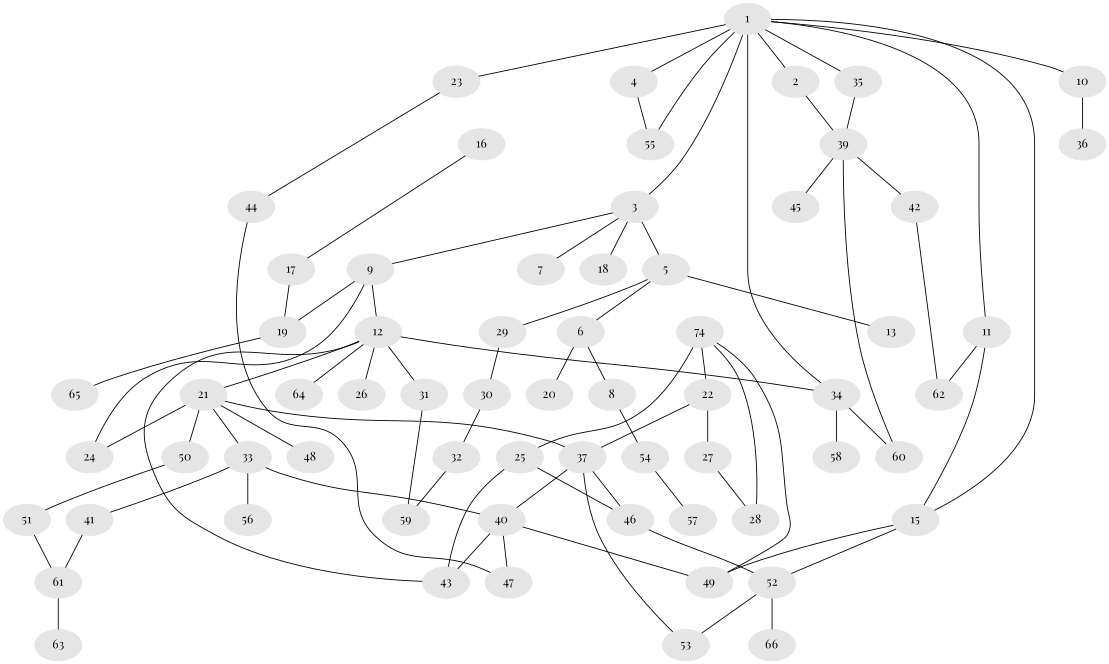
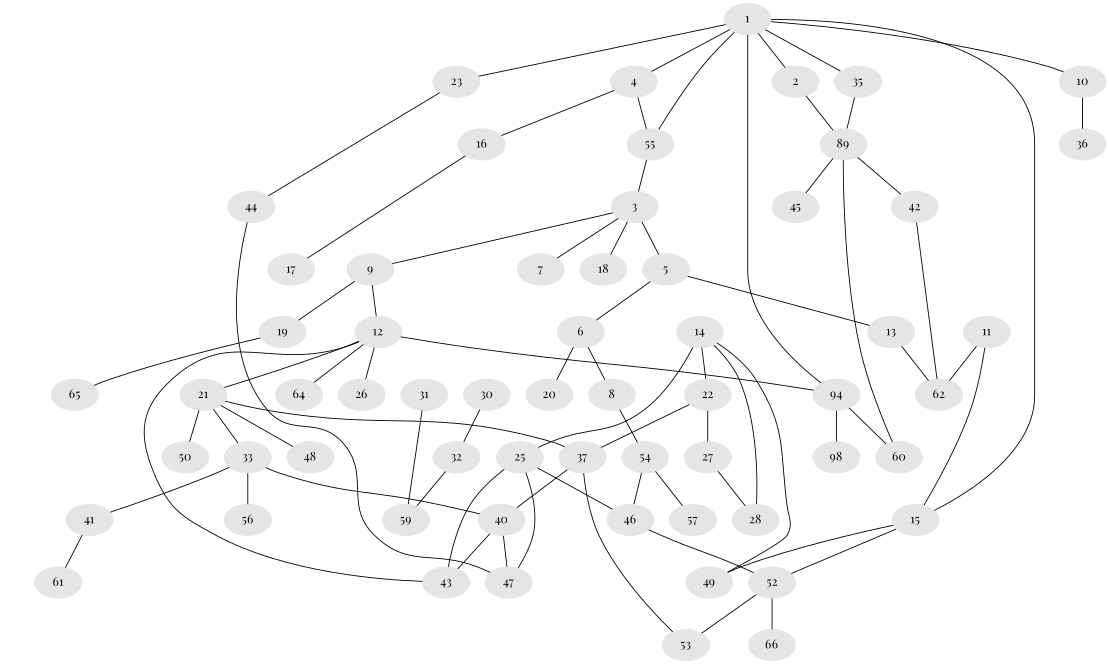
edge "1" -- "11": removed
edge "4" -- "16": added
edge "1" -- "3": now "55" -- "3"
node "39": label "39" -> "89"
edge "17" -- "19": removed
node "29": removed
node "74": label "74" -> "14"
edge "12" -- "31": removed
edge "13" -- "62": added
node "34": label "34" -> "94"
node "24": removed
node "58": label "58" -> "98"
edge "37" -- "46": now "54" -- "46"
node "51": removed
edge "25" -- "47": added
edge "40" -- "49": removed
node "63": removed
